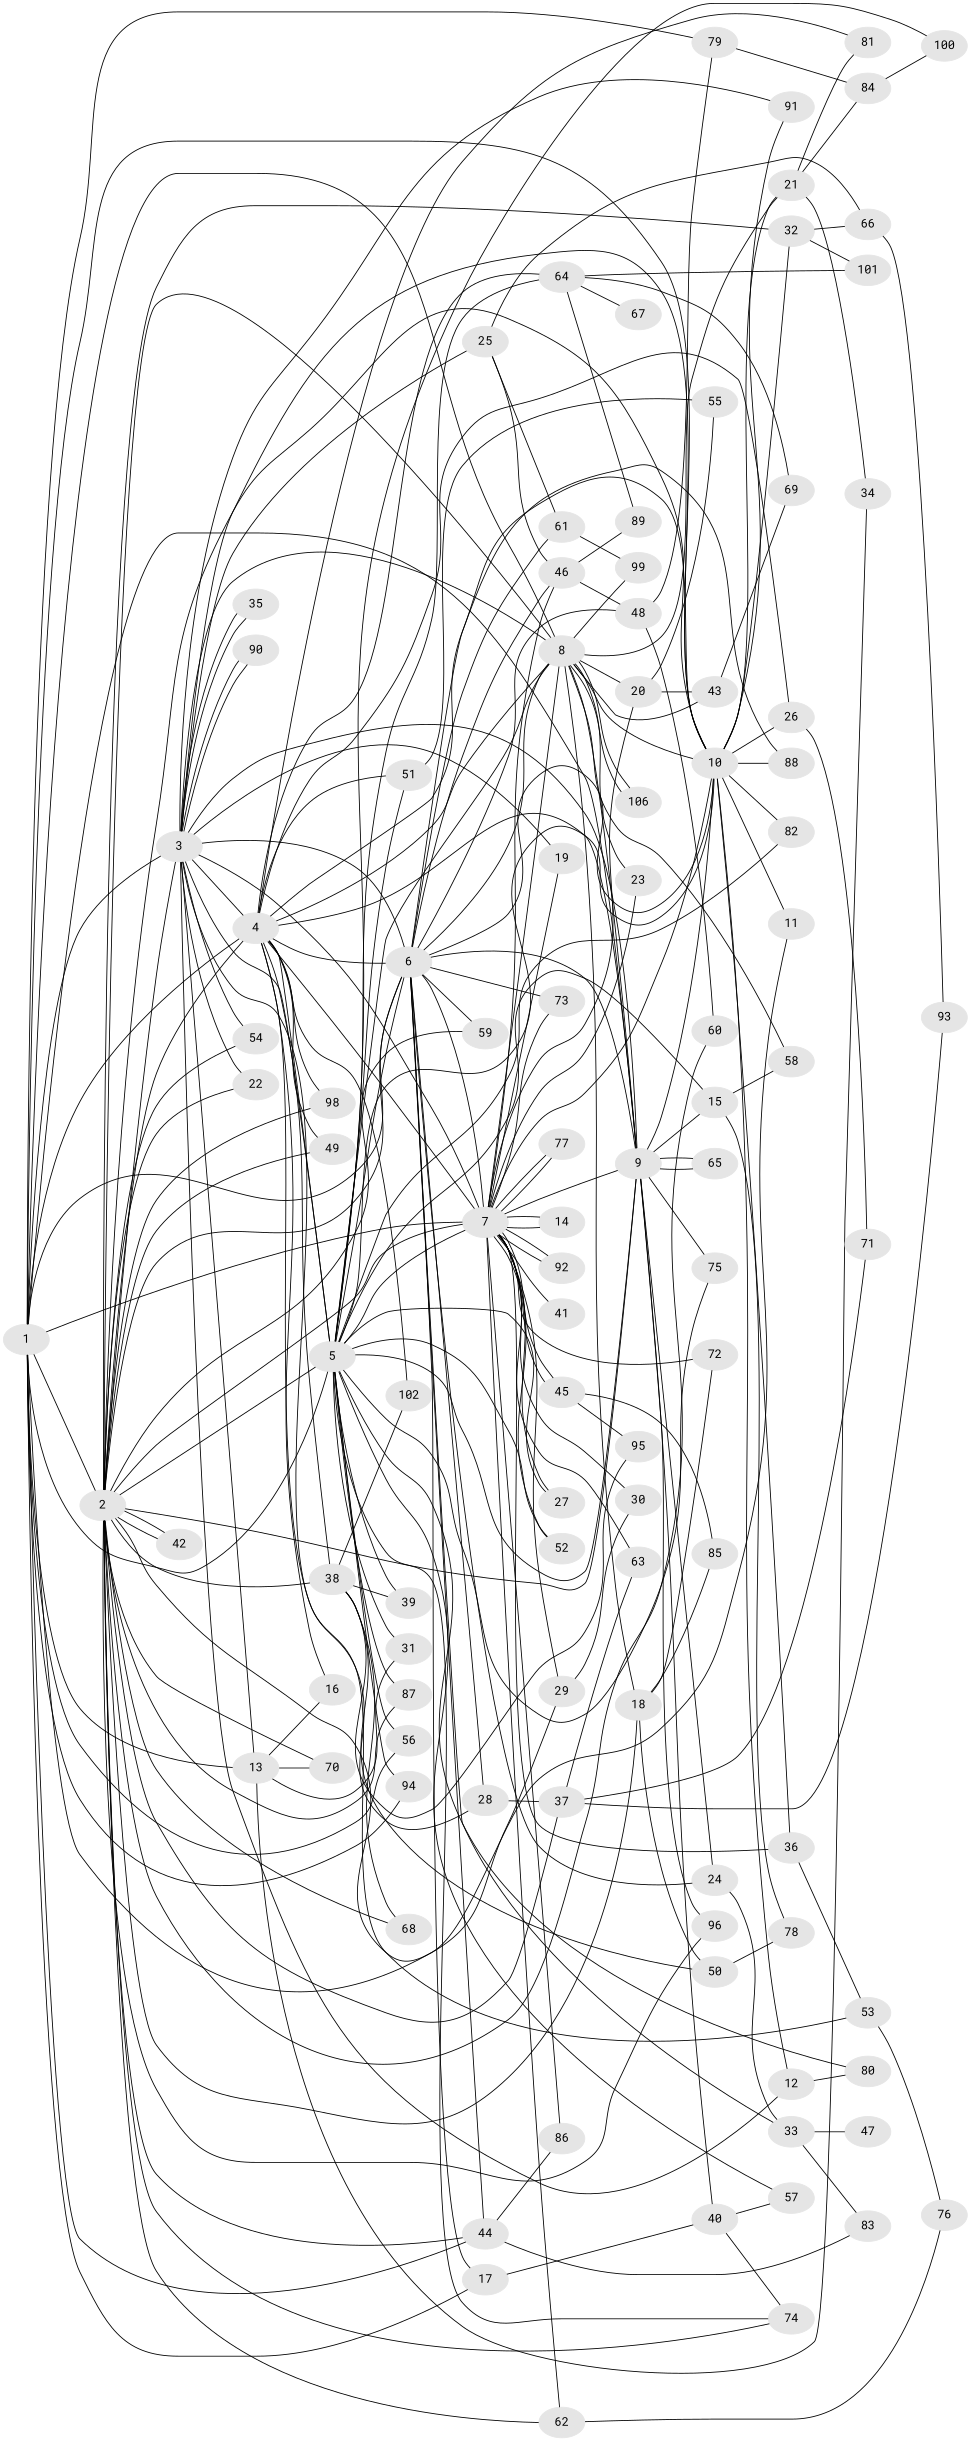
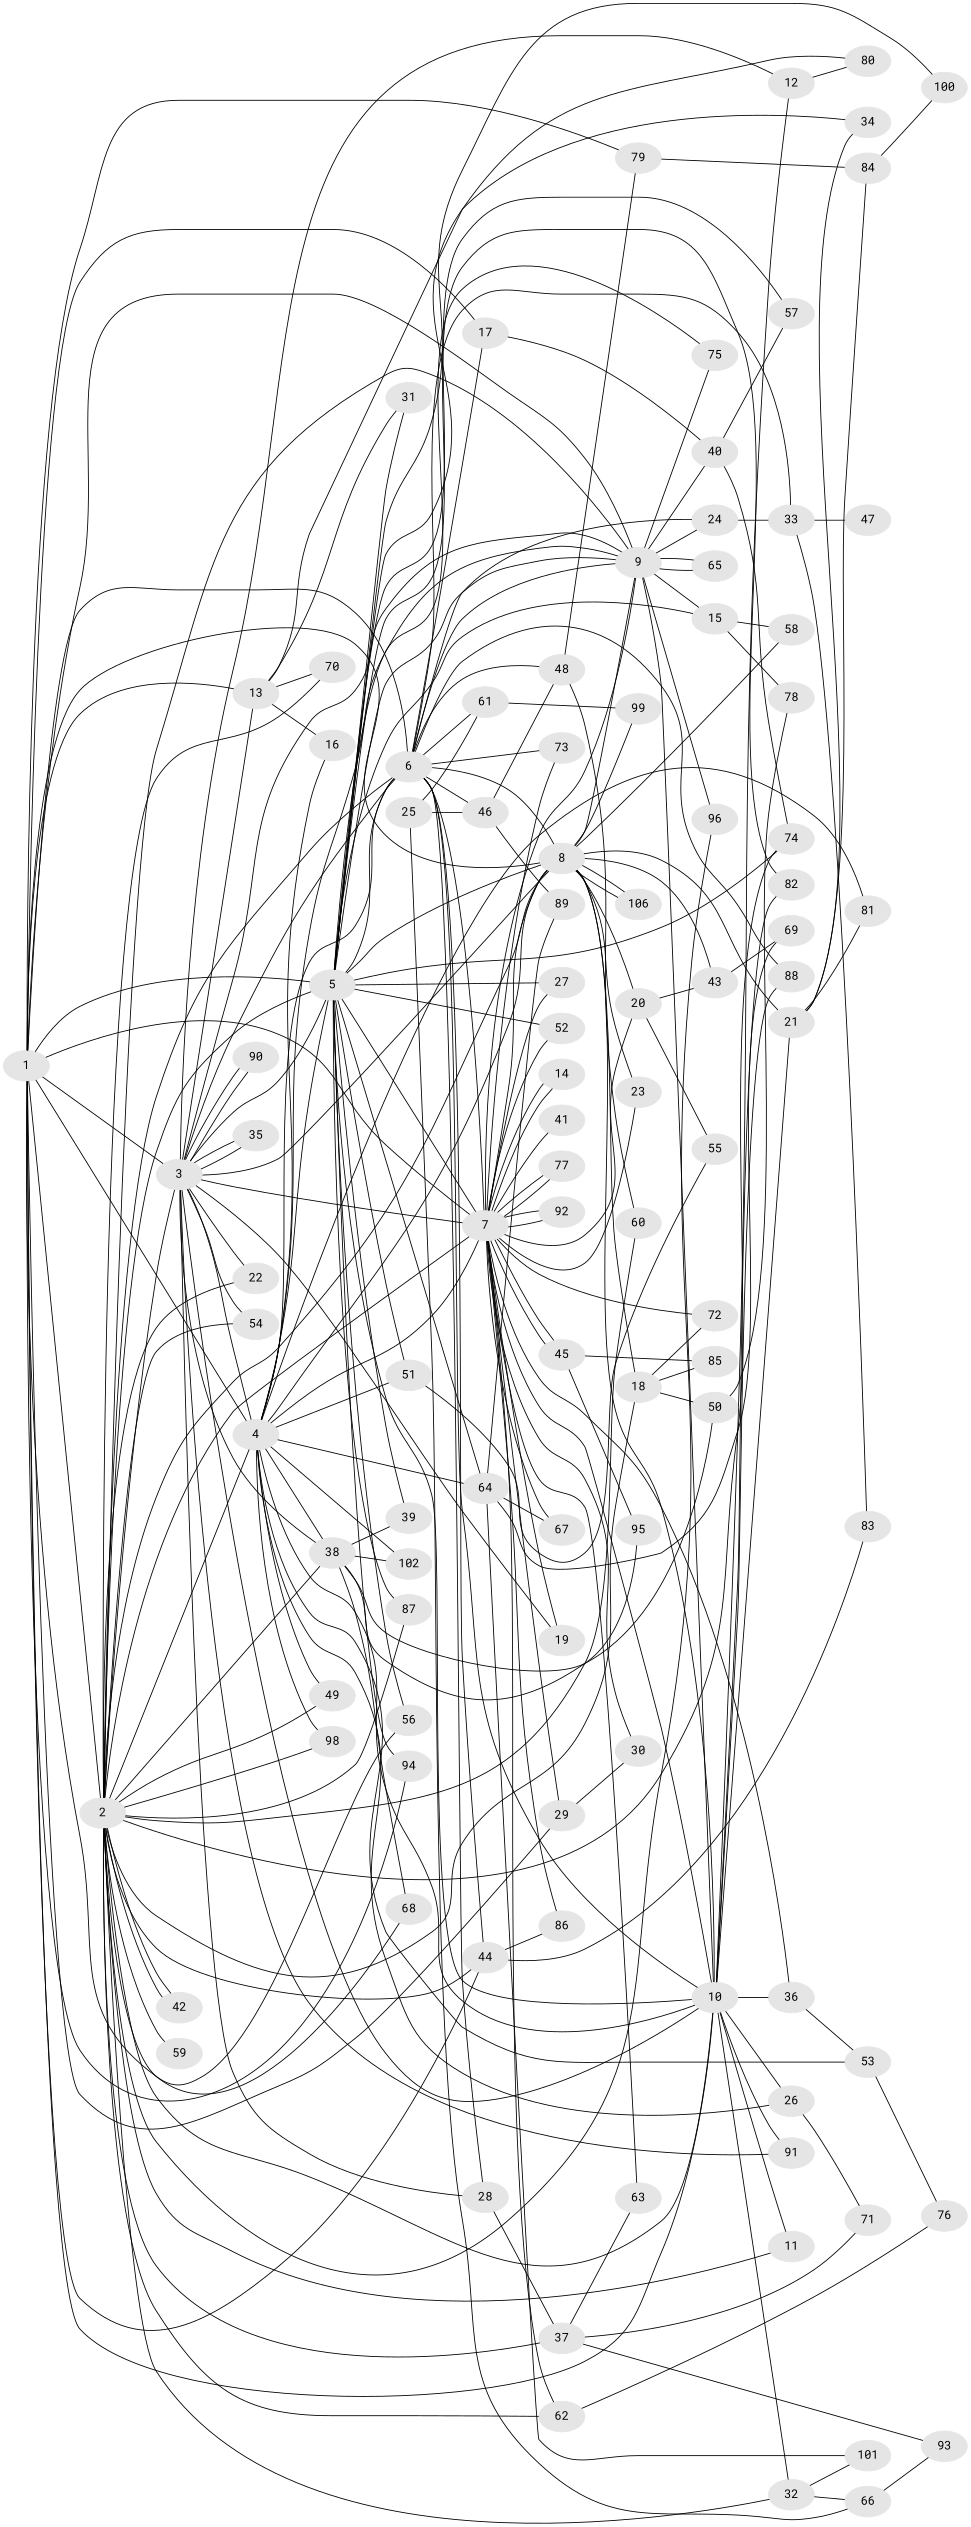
edge "25" -- "3": now "38" -- "3"
edge "46" -- "7": now "67" -- "7"
edge "6" -- "59": removed
